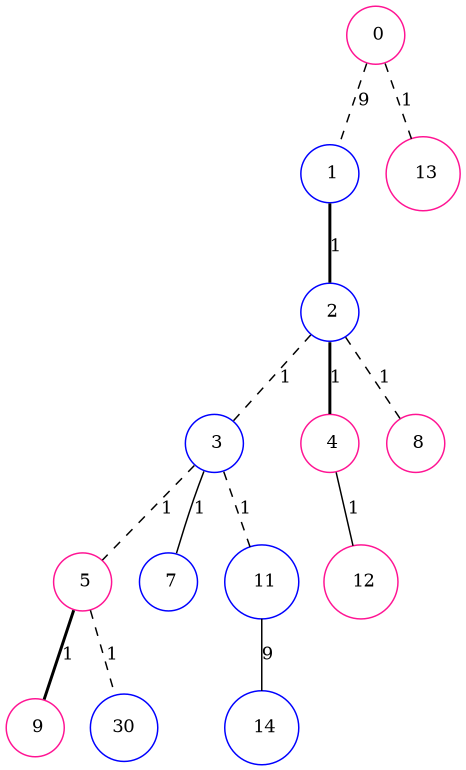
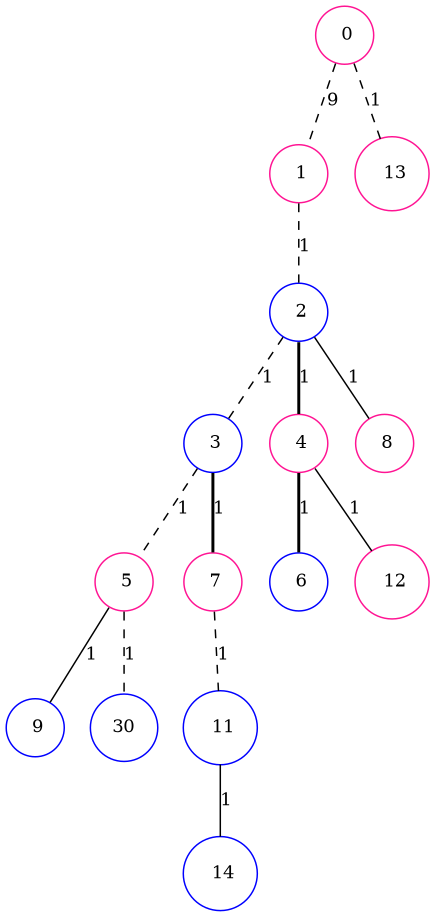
node "1": color blue -> deeppink
edge "1" -- "2": style bold -> dashed
edge "2" -- "8": style dashed -> solid
edge "3" -- "11": now "7" -- "11"
edge "3" -- "7": style solid -> bold
node "7": color blue -> deeppink
node "6": added
edge "5" -- "9": style bold -> solid
edge "11" -- "14": label "9" -> "1"
node "9": color deeppink -> blue
